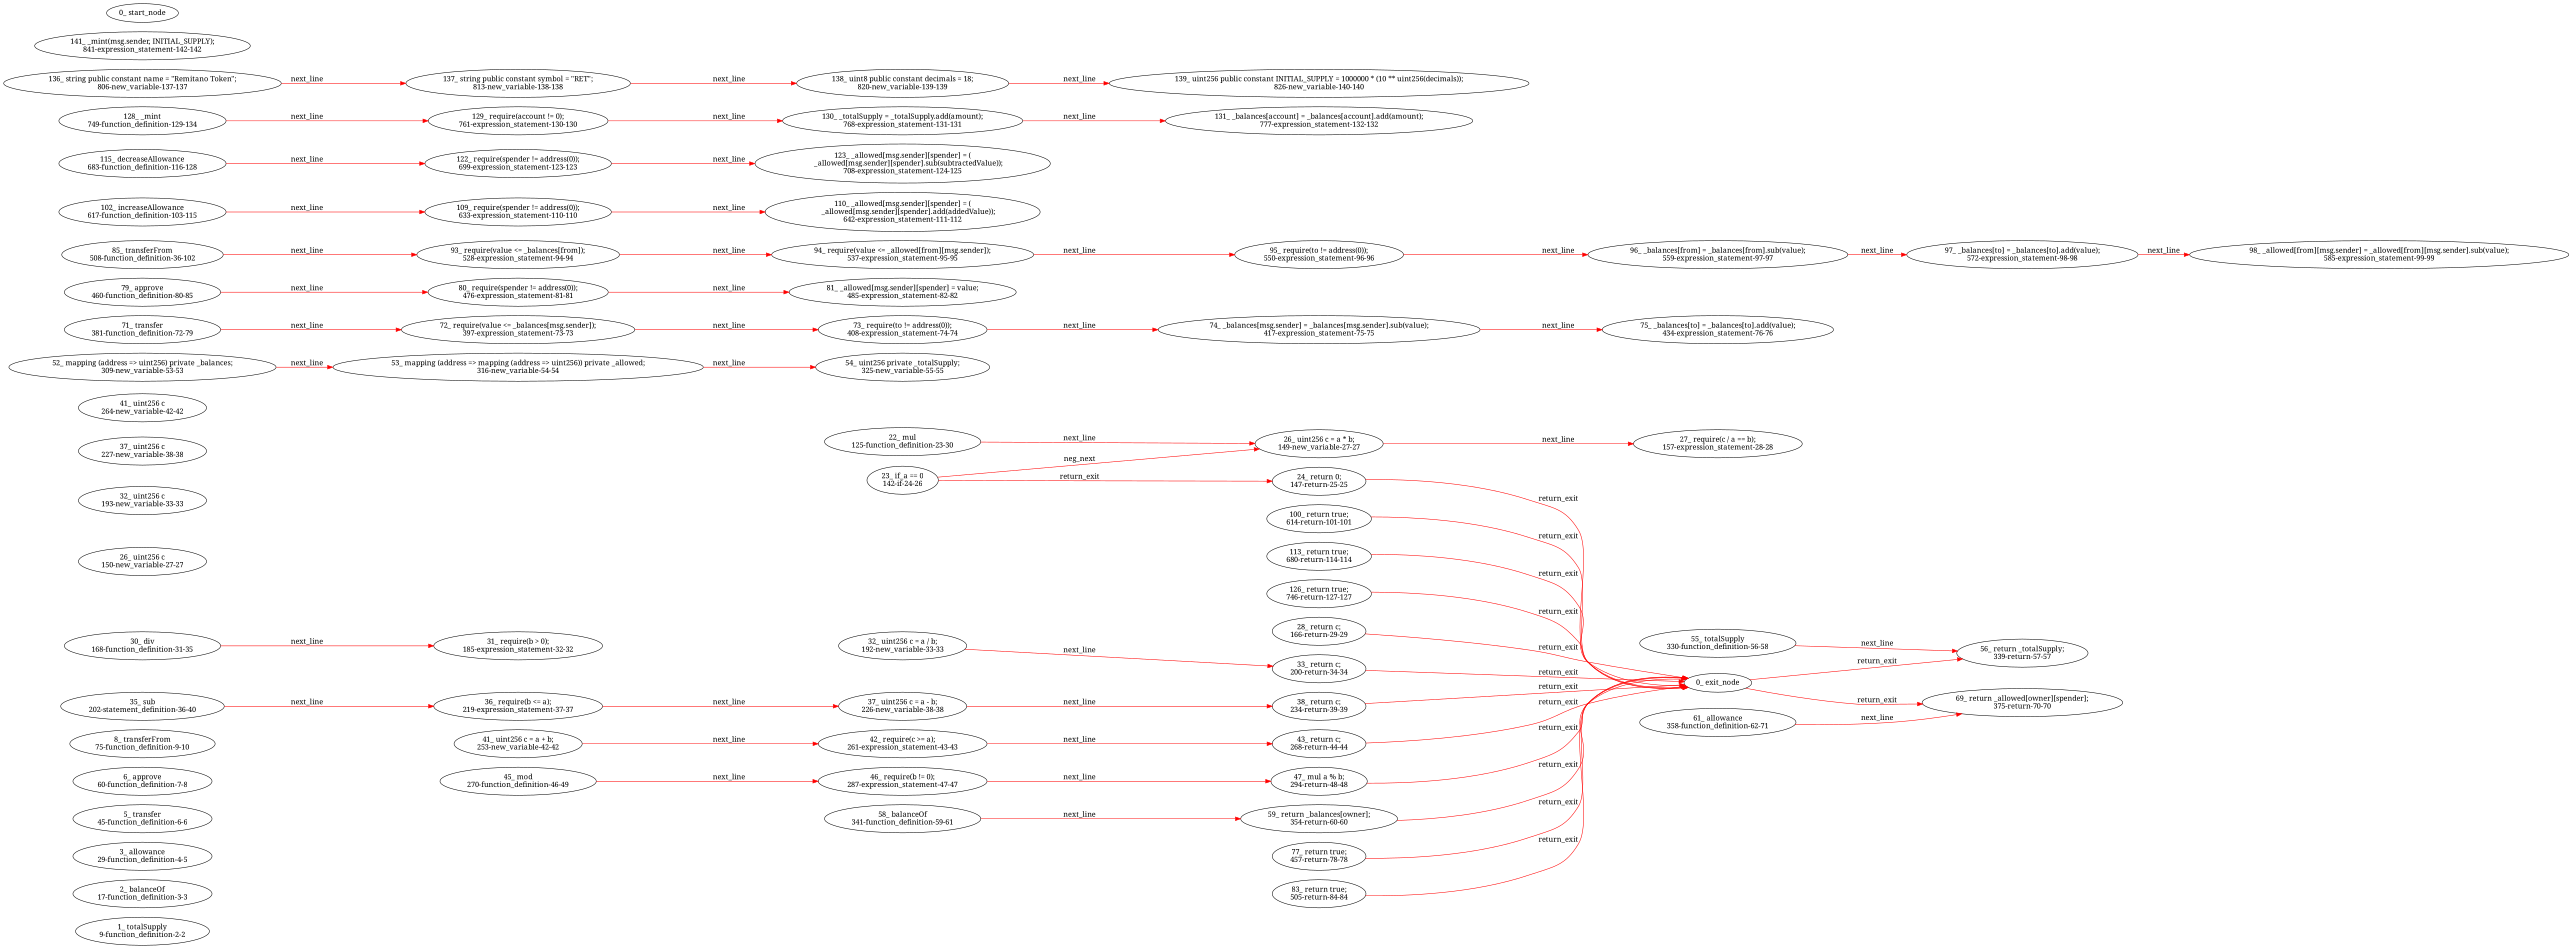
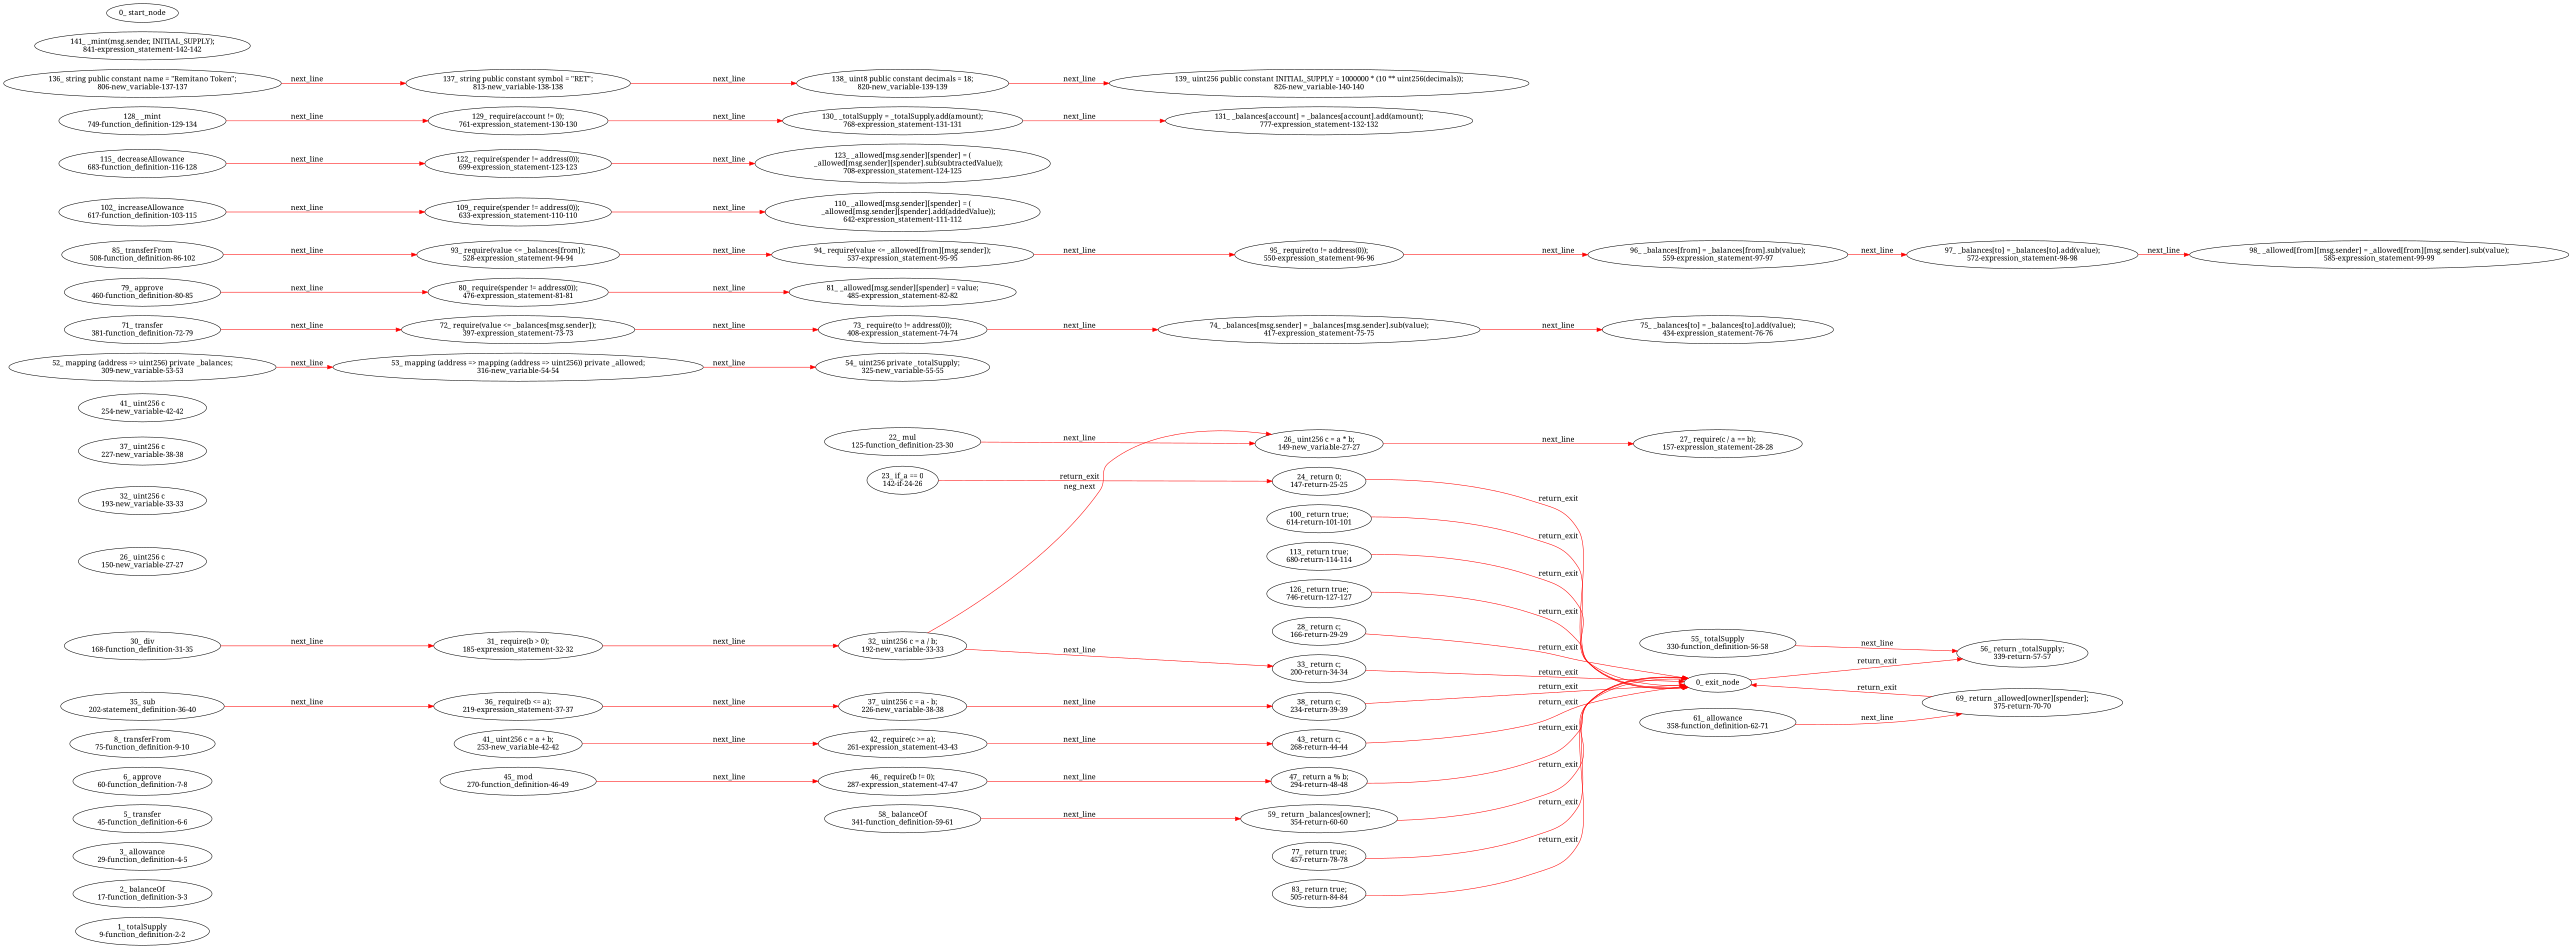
node "85_ transferFrom 508-function_definition-36-102": label "85_ transferFrom 508-function_definition-36-102" -> "85_ transferFrom 508-function_definition-86-102"
node "41_ uint256 c 264-new_variable-42-42": label "41_ uint256 c 264-new_variable-42-42" -> "41_ uint256 c 254-new_variable-42-42"
edge "23_ if_a == 0 142-if-24-26" -> "26_ uint256 c = a * b; 149-new_variable-27-27": now "32_ uint256 c = a / b; 192-new_variable-33-33" -> "26_ uint256 c = a * b; 149-new_variable-27-27"
edge "31_ require(b > 0); 185-expression_statement-32-32" -> "32_ uint256 c = a / b; 192-new_variable-33-33": added, label "next_line"
edge "0_ exit_node" -> "69_ return _allowed[owner][spender]; 375-return-70-70": reversed
node "47_ mul a % b; 294-return-48-48": label "47_ mul a % b; 294-return-48-48" -> "47_ return a % b; 294-return-48-48"
